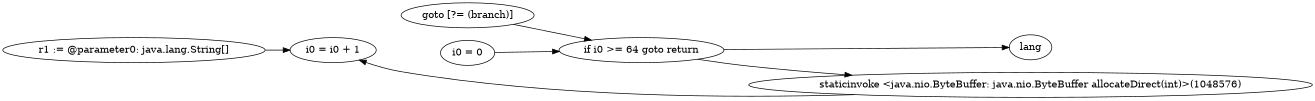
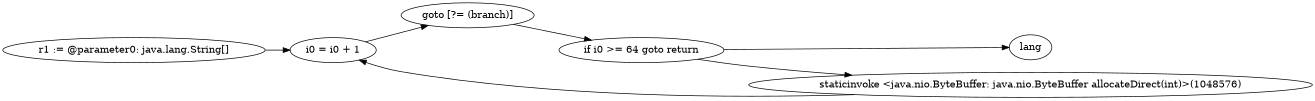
edge "i0 = i0 + 1" -> "goto [?= (branch)]": added
node "i0 = 0": removed
